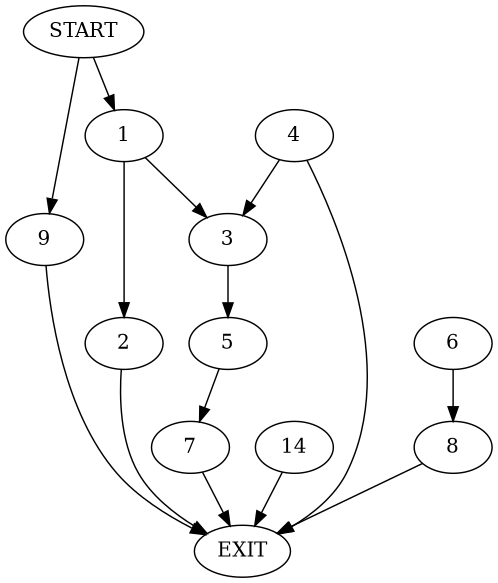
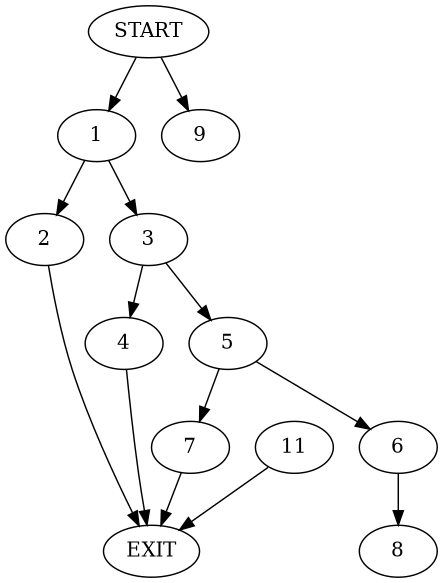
edge "4" -> "3": reversed
edge "5" -> "6": added
edge "9" -> "EXIT": removed
node "14": label "14" -> "11"
edge "8" -> "EXIT": removed
